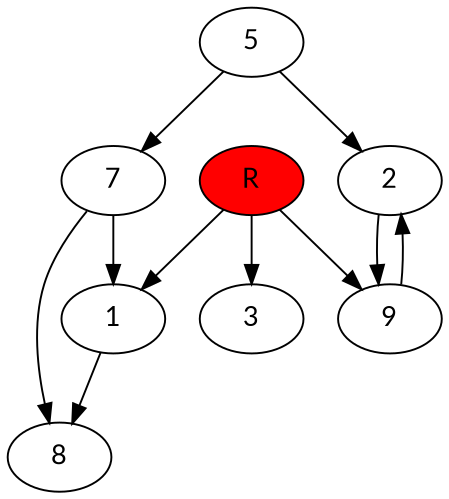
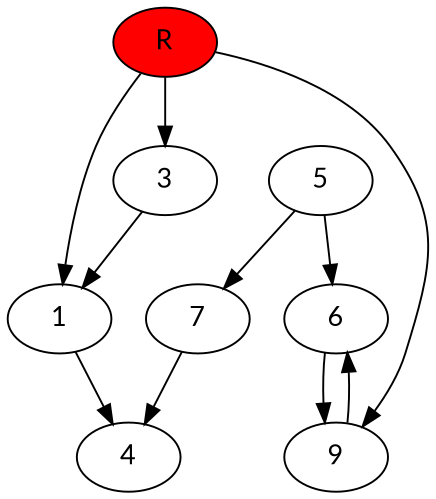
node "2": label "2" -> "6"
edge "7" -> "1": now "3" -> "1"
node "8": label "8" -> "4"
